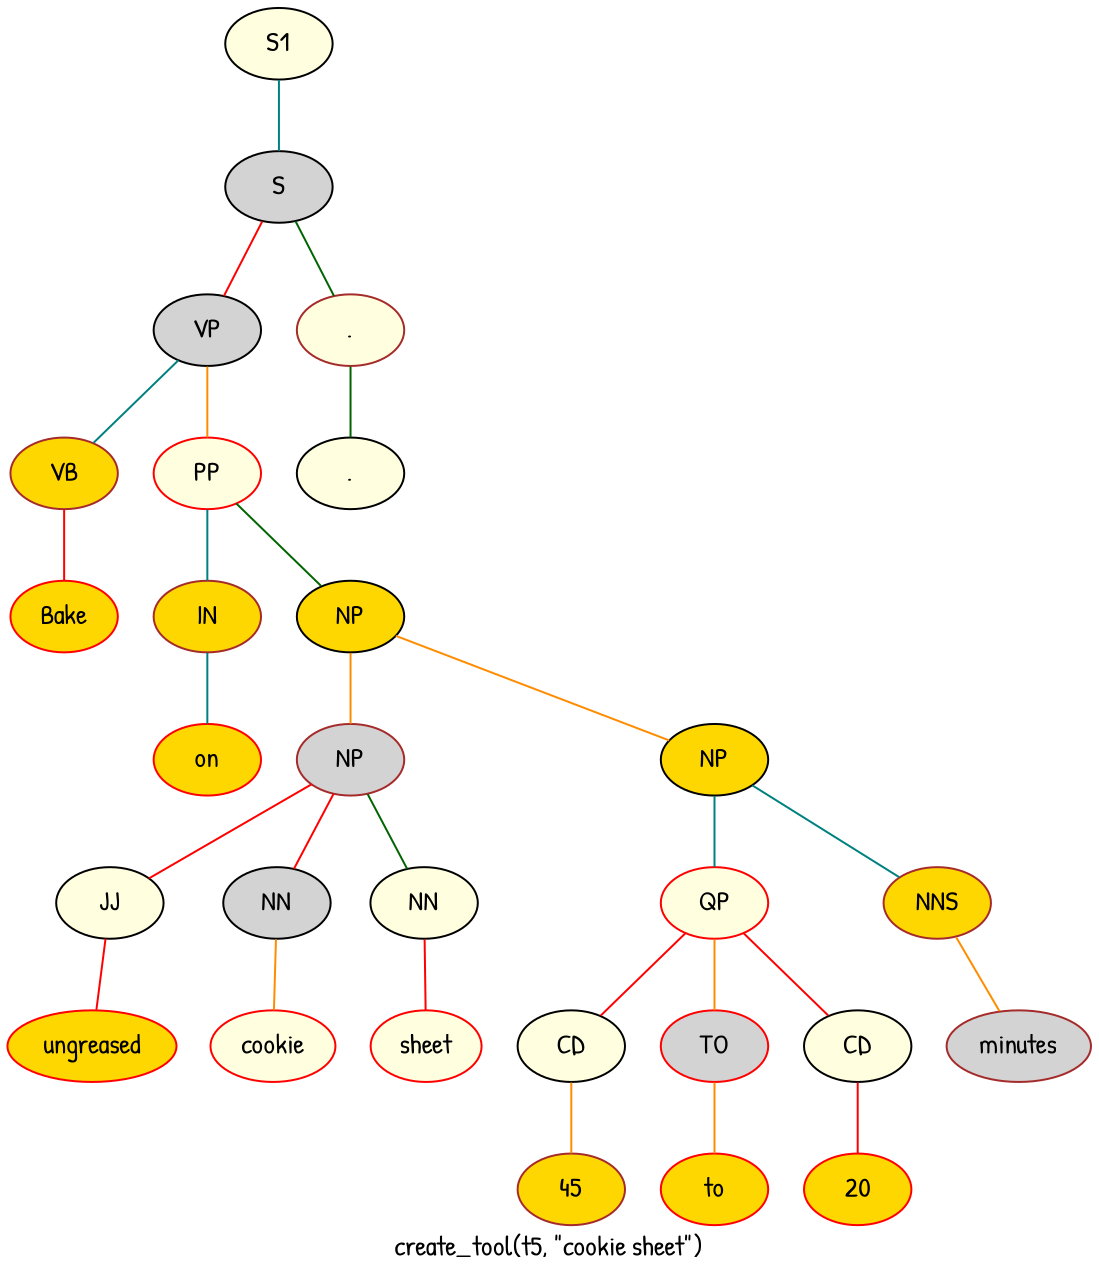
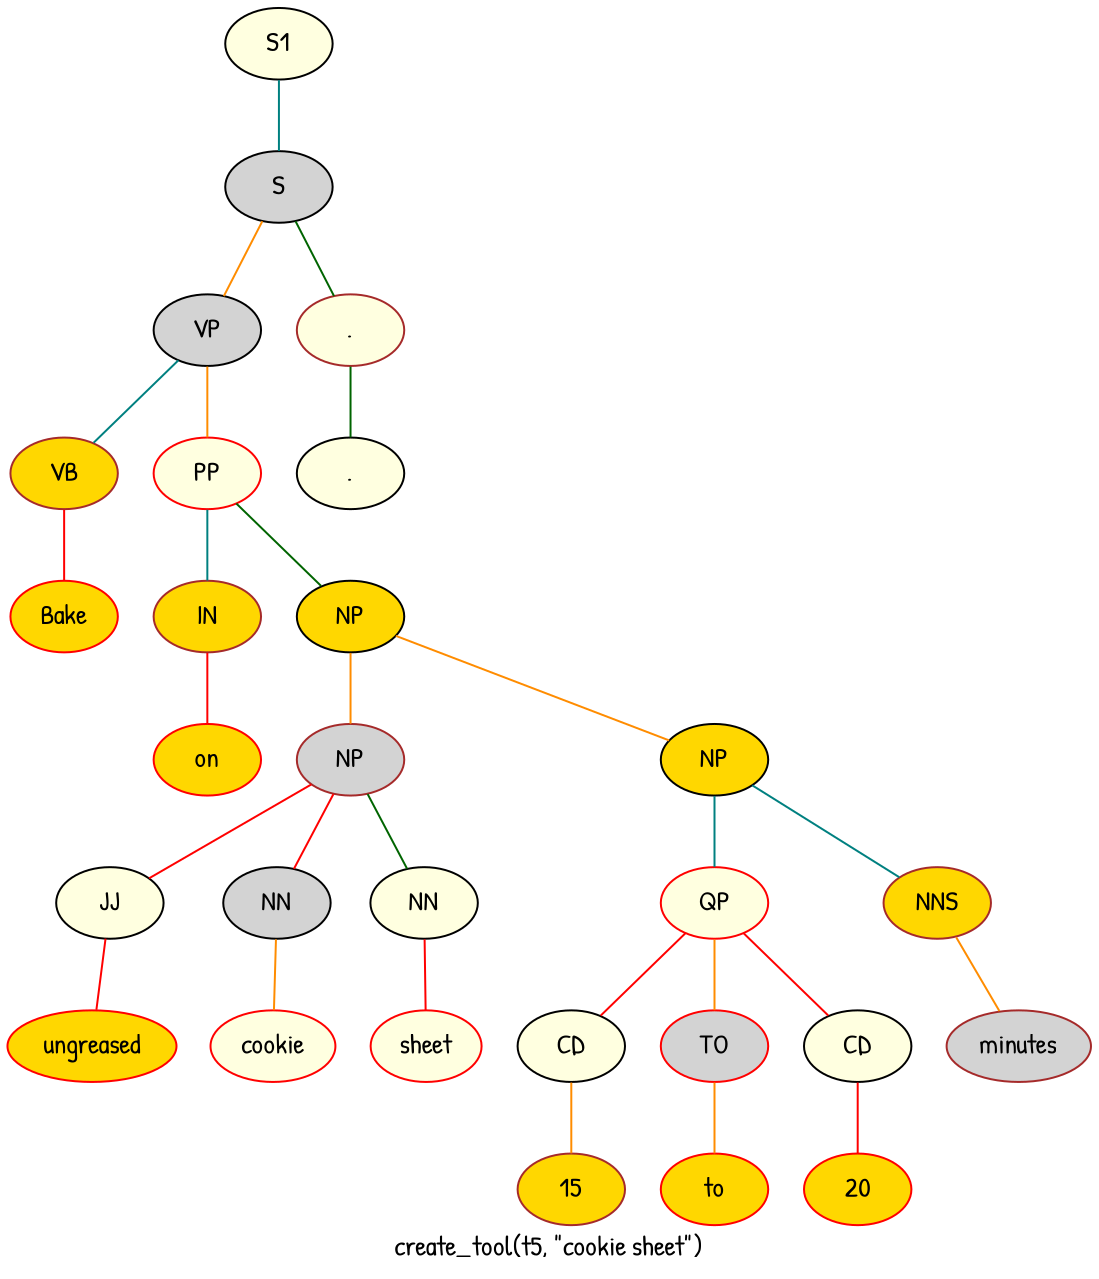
edge "S" -- "VP": color red -> darkorange
edge "IN" -- "on": color teal -> red
node "45": label "45" -> "15"
